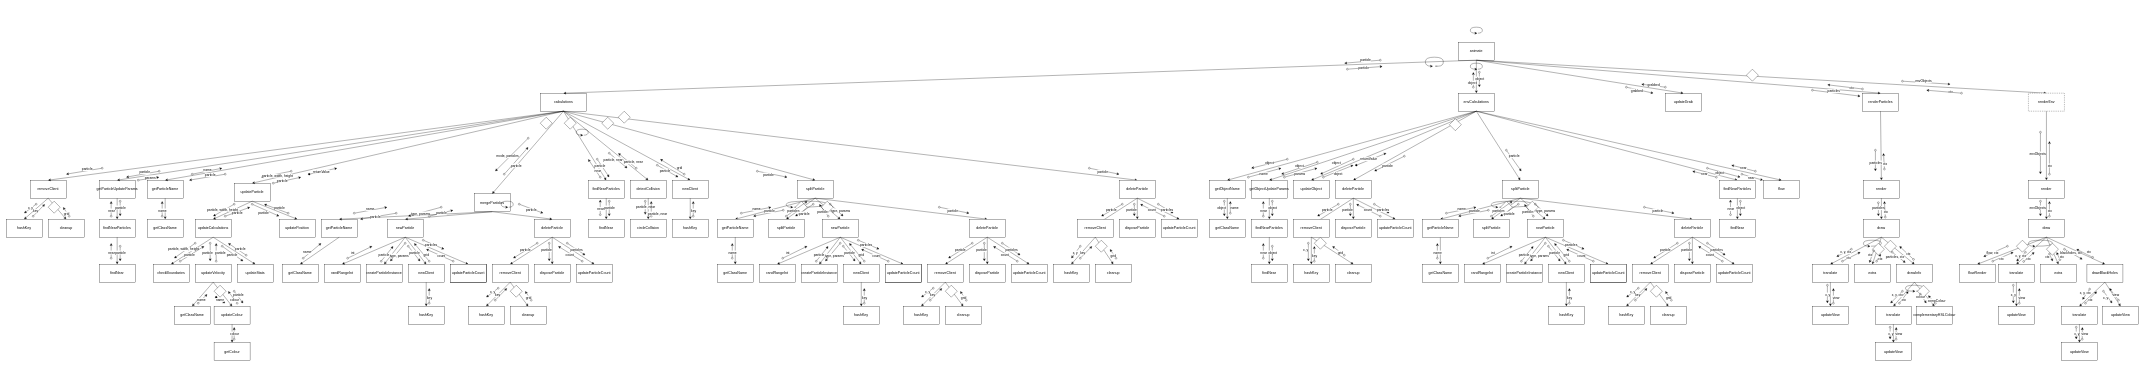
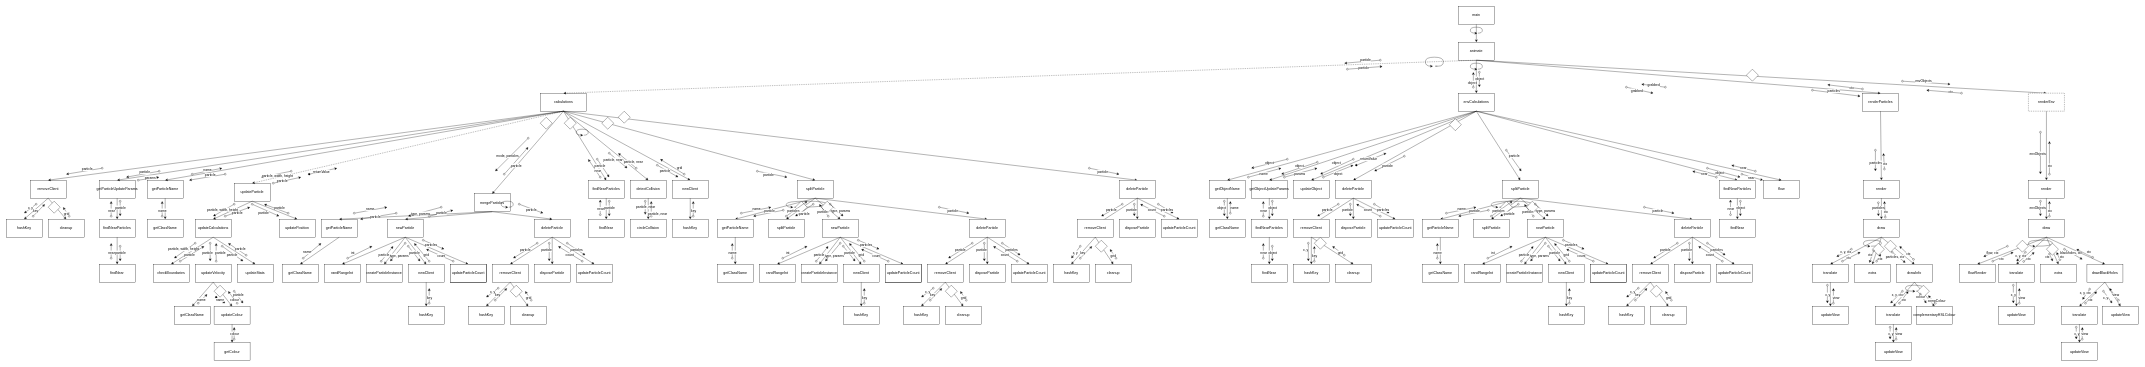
node "main": added
edge "main" -> "animate": added
edge "animate" -> "calculations": style solid -> dashed
edge "animate" -> "updateGrab": removed
node "updateGrab": removed
edge "calculations" -> "updateParticle": style solid -> dashed
